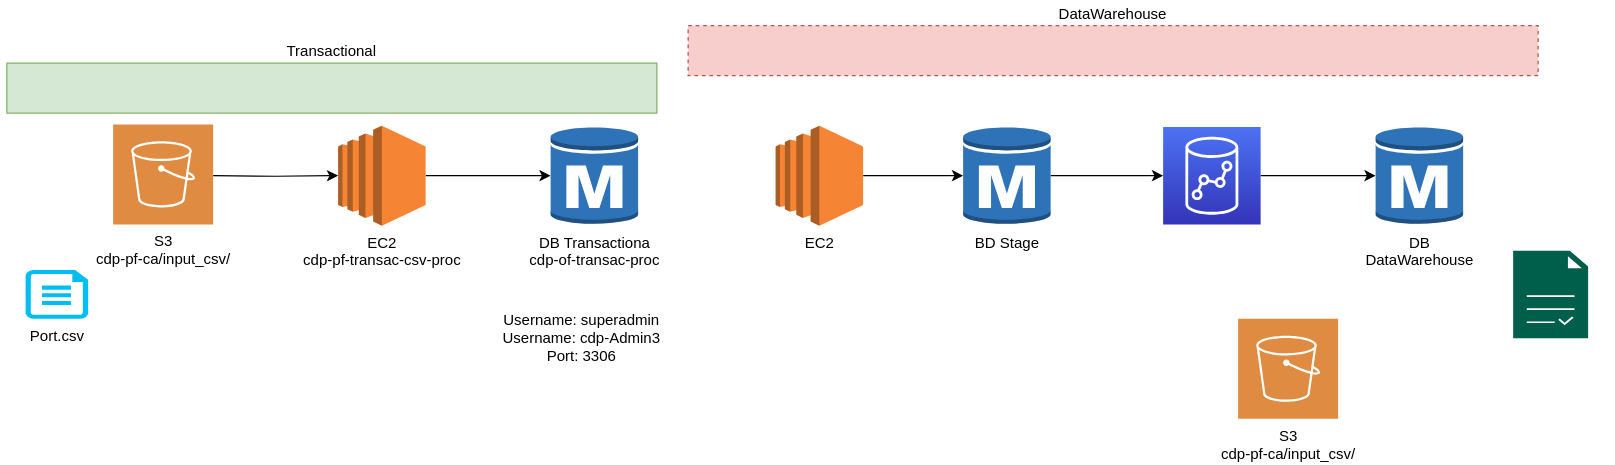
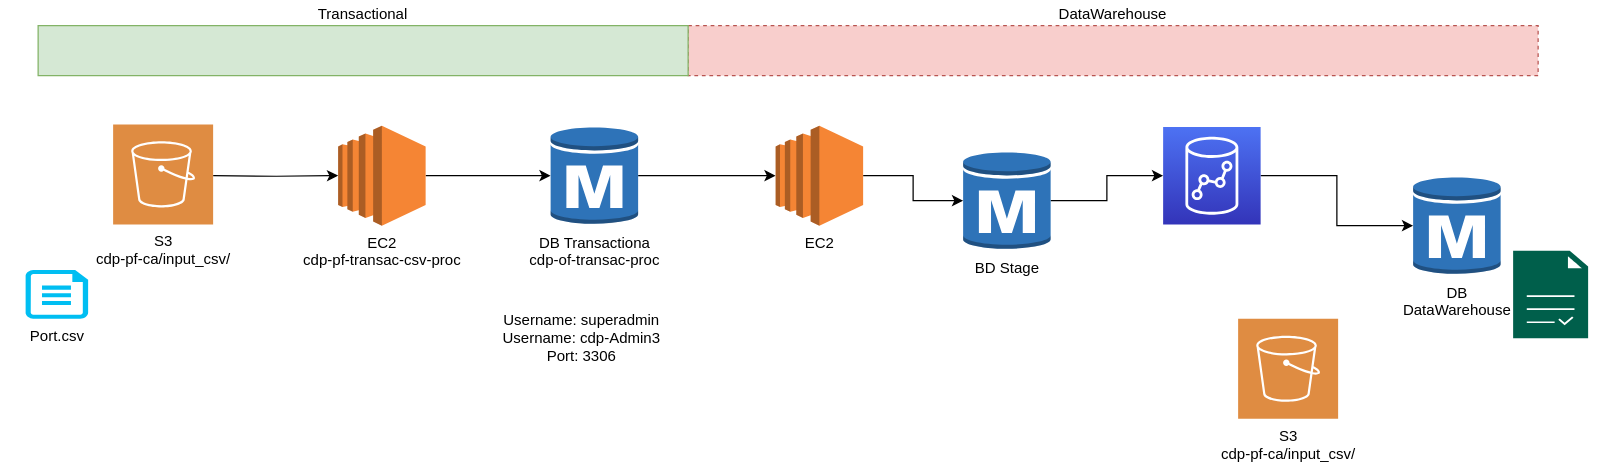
node "Transactional": moved (332, 88) -> (363, 51)
edge "DB Transactiona cdp-of-transac-proc" -> "EC2": added
node "BD Stage": moved (1007, 176) -> (1007, 201)
node "DB DataWarehouse": moved (1419, 176) -> (1457, 226)
